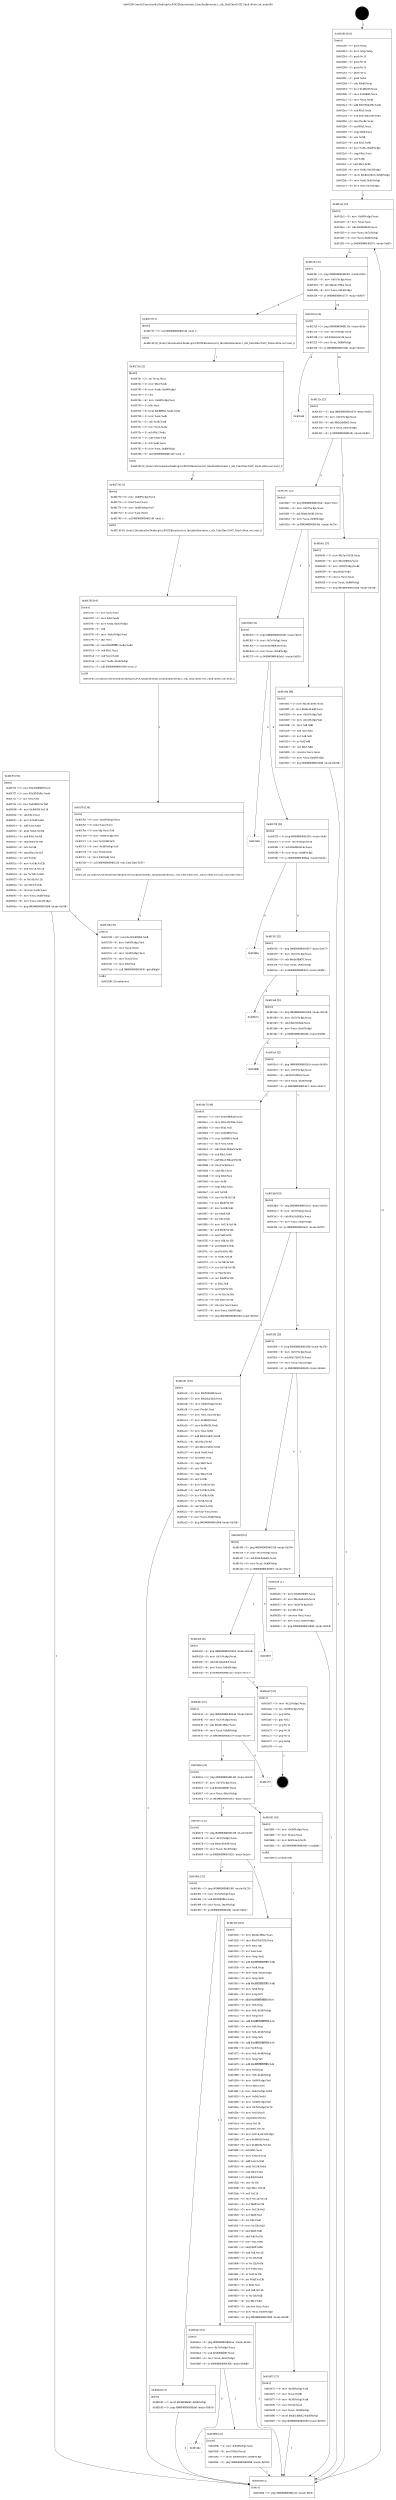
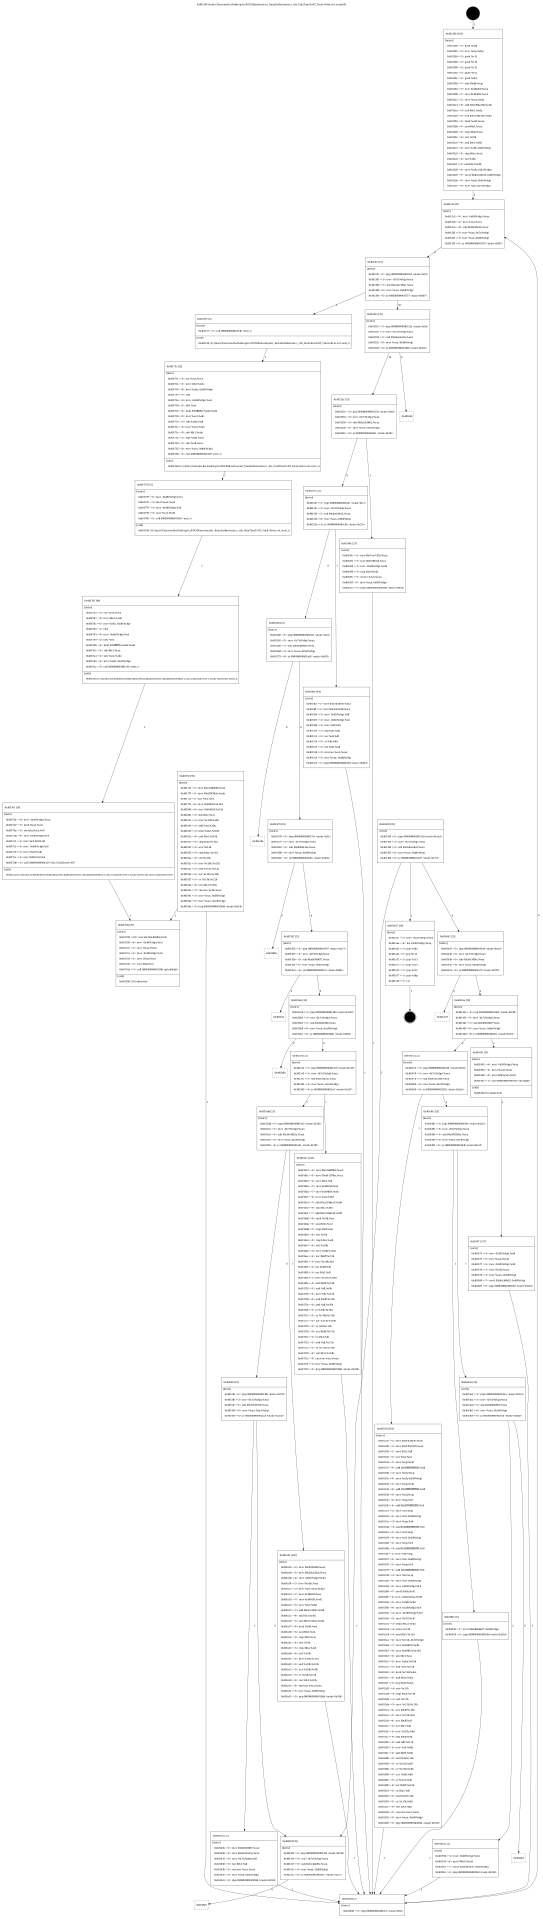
edge "0x40140f [25]" -> "0x401428 [25]": reversed
edge "0x4016a7 [144]" -> "0x401b9d [5]": added, label "1"
